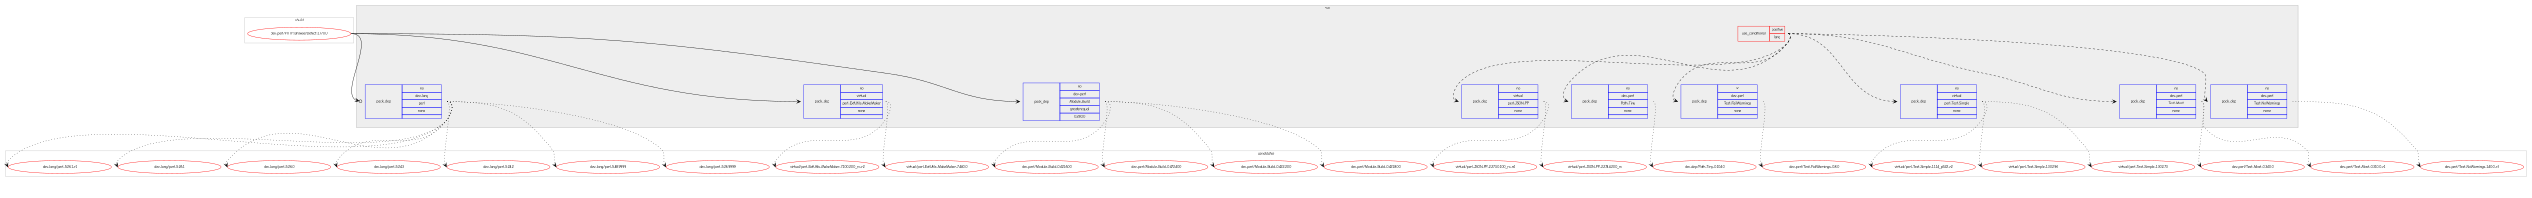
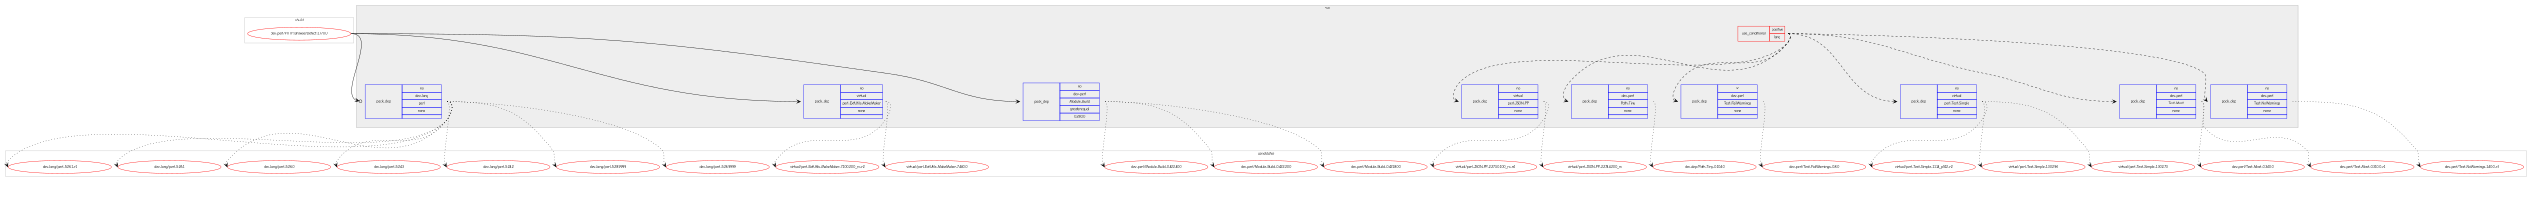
node "dev-lang/perl-5.48.9999": label "dev-lang/perl-5.48.9999" -> "dev-lang/perl-5.28.9999"
node "dev-perl/Module-Build-0.421.600": removed
node "dev-perl/Module-Build-0.472.400": label "dev-perl/Module-Build-0.472.400" -> "dev-perl/Module-Build-0.422.400"
node "virtual/perl-Test-Simple-1.1.14_p522-r2": label "virtual/perl-Test-Simple-1.1.14_p522-r2" -> "virtual/perl-Test-Simple-1.1.14_p512-r2"
